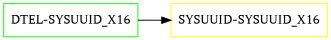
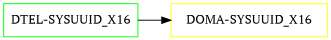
node "SYSUUID-SYSUUID_X16": label "SYSUUID-SYSUUID_X16" -> "DOMA-SYSUUID_X16"
